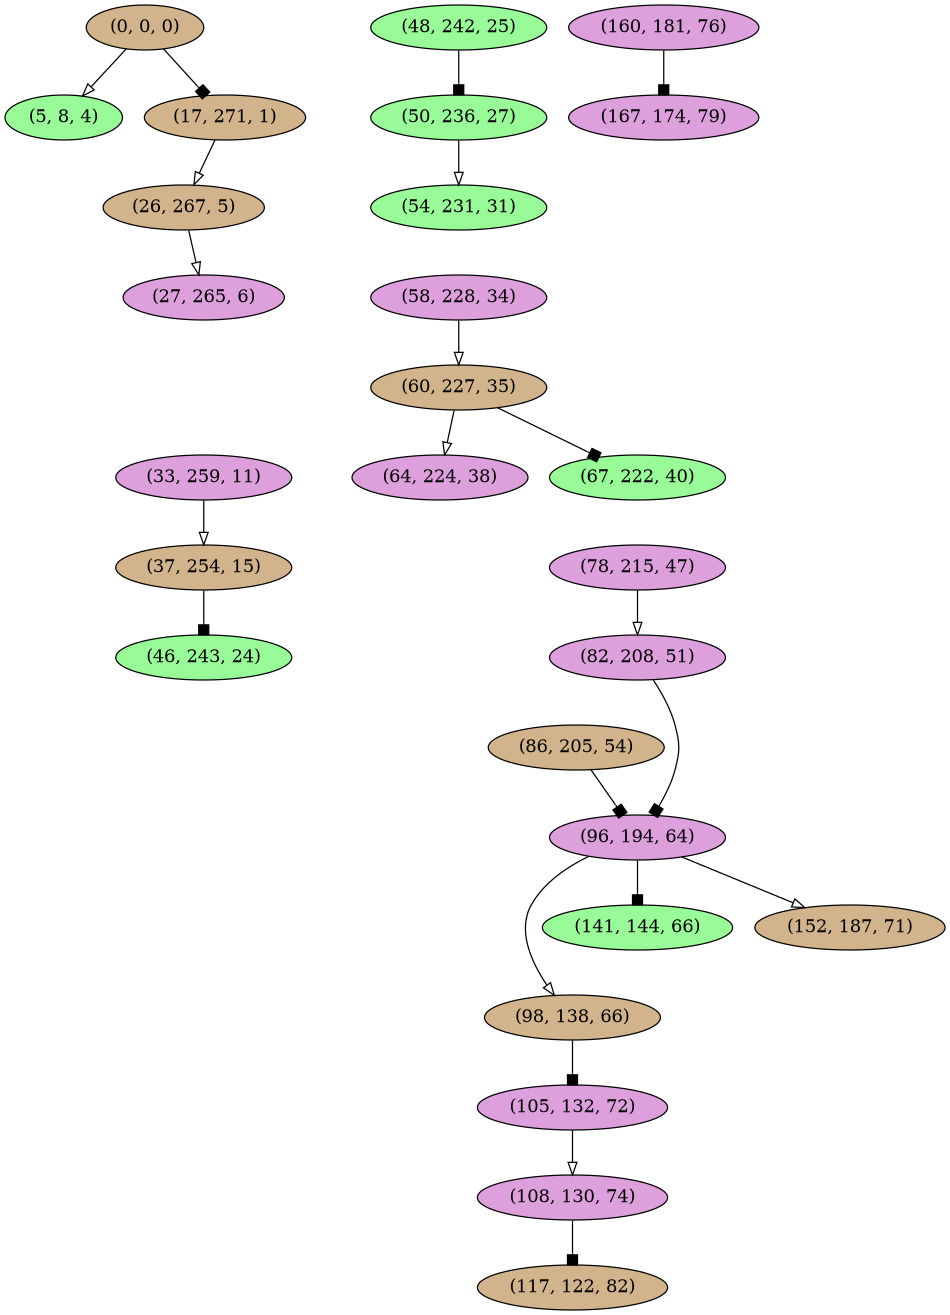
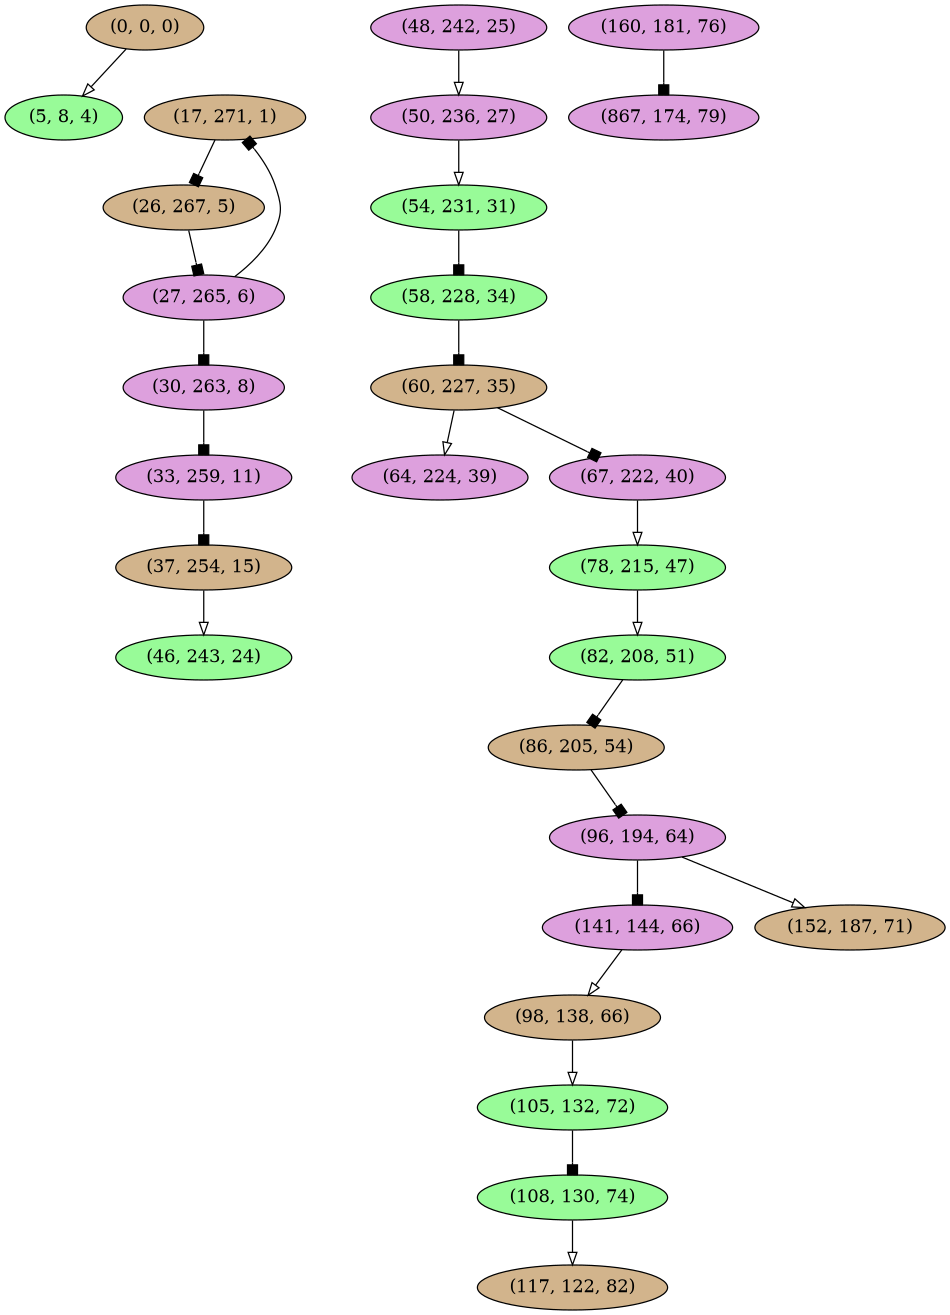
node "(48, 242, 25)": fillcolor palegreen -> plum
edge "(48, 242, 25)" -> "(50, 236, 27)": arrowhead box -> onormal
edge "(0, 0, 0)" -> "(17, 271, 1)": now "(27, 265, 6)" -> "(17, 271, 1)"
node "(50, 236, 27)": fillcolor palegreen -> plum
node "(167, 174, 79)": label "(167, 174, 79)" -> "(867, 174, 79)"
edge "(17, 271, 1)" -> "(26, 267, 5)": arrowhead onormal -> box
edge "(26, 267, 5)" -> "(27, 265, 6)": arrowhead onormal -> box
edge "(54, 231, 31)" -> "(58, 228, 34)": added
node "(58, 228, 34)": fillcolor plum -> palegreen
edge "(58, 228, 34)" -> "(60, 227, 35)": arrowhead onormal -> box
node "(30, 263, 8)": added
node "(64, 224, 38)": label "(64, 224, 38)" -> "(64, 224, 39)"
node "(67, 222, 40)": fillcolor palegreen -> plum
edge "(33, 259, 11)" -> "(37, 254, 15)": arrowhead onormal -> box
edge "(67, 222, 40)" -> "(78, 215, 47)": added
node "(78, 215, 47)": fillcolor plum -> palegreen
edge "(37, 254, 15)" -> "(46, 243, 24)": arrowhead box -> onormal
node "(82, 208, 51)": fillcolor plum -> palegreen
edge "(82, 208, 51)" -> "(96, 194, 64)": now "(82, 208, 51)" -> "(86, 205, 54)"
edge "(96, 194, 64)" -> "(98, 138, 66)": now "(141, 144, 66)" -> "(98, 138, 66)"
node "(141, 144, 66)": fillcolor palegreen -> plum
edge "(98, 138, 66)" -> "(105, 132, 72)": arrowhead box -> onormal
node "(105, 132, 72)": fillcolor plum -> palegreen
edge "(105, 132, 72)" -> "(108, 130, 74)": arrowhead onormal -> box
node "(108, 130, 74)": fillcolor plum -> palegreen
edge "(108, 130, 74)" -> "(117, 122, 82)": arrowhead box -> onormal
